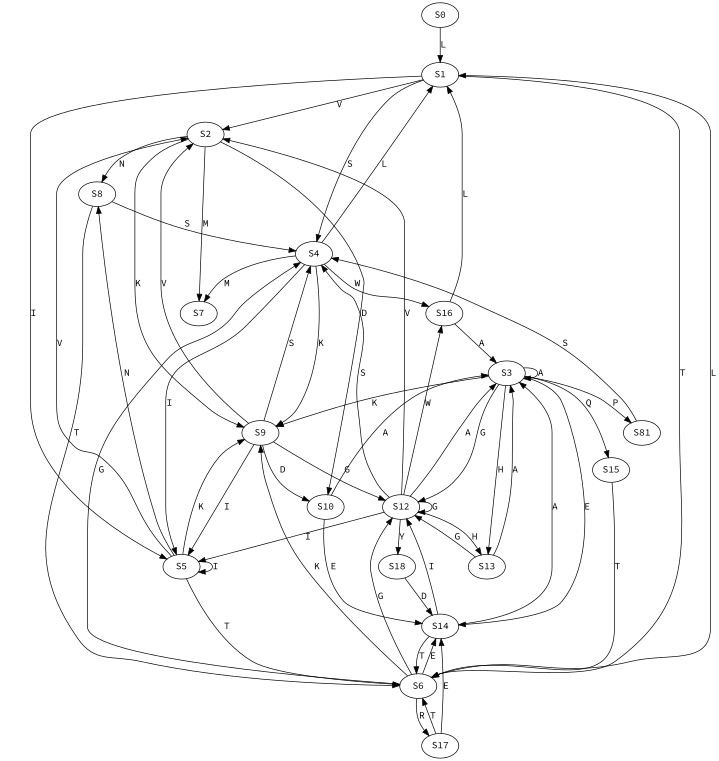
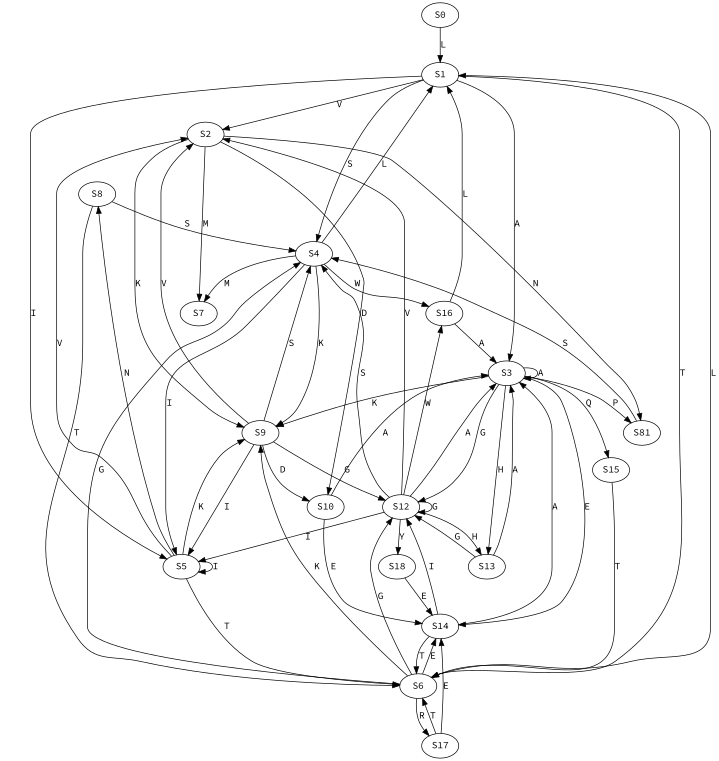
edge "S2" -> "S8": now "S2" -> "S81"
edge "S1" -> "S3": added, label "A"
edge "S18" -> "S14": label "D" -> "E"
